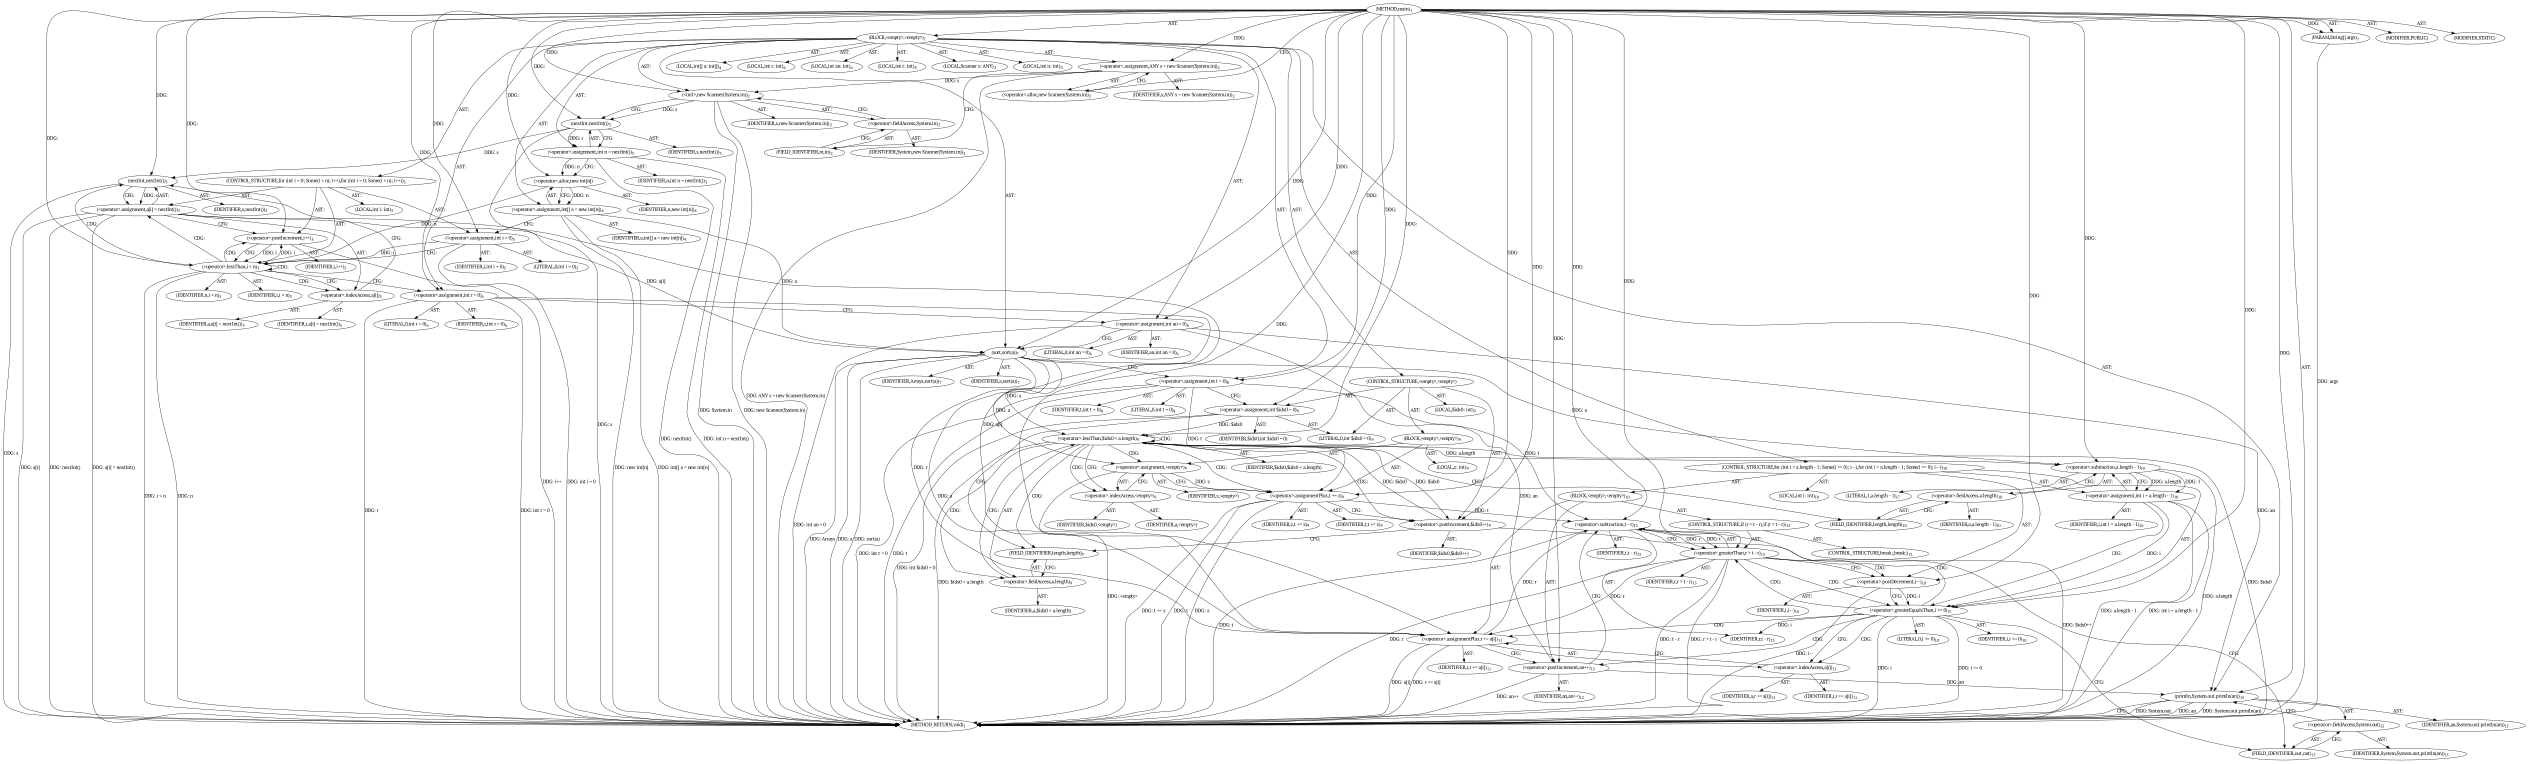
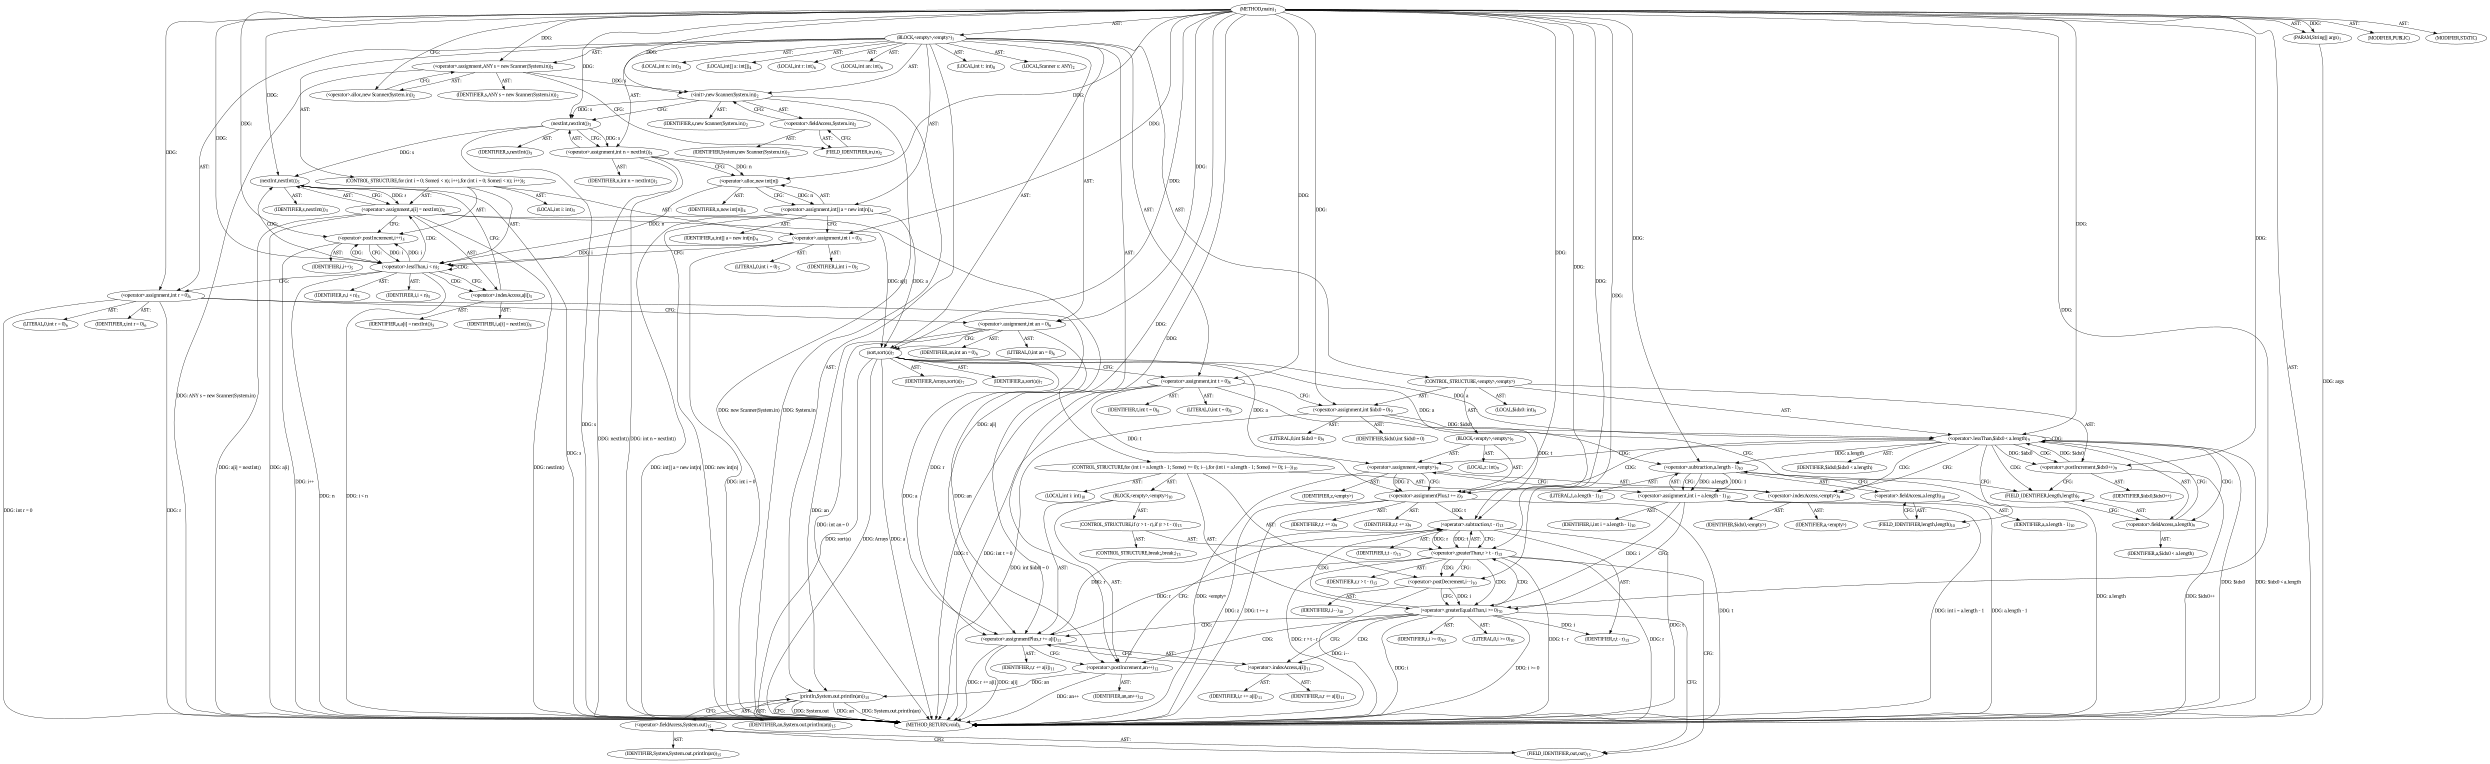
edge "(METHOD,main)" -> "(println,System.out.println(an))": removed, label "DDG:"
edge "(CONTROL_STRUCTURE,<empty>,<empty>)" -> "(LITERAL,0,int $idx0 = 0)": now "(CONTROL_STRUCTURE,<empty>,<empty>)" -> "(<operator>.lessThan,$idx0 < a.length)"
edge "(<operator>.assignmentPlus,t += z)" -> "(<operator>.postIncrement,$idx0++)": removed, label "CFG:"
